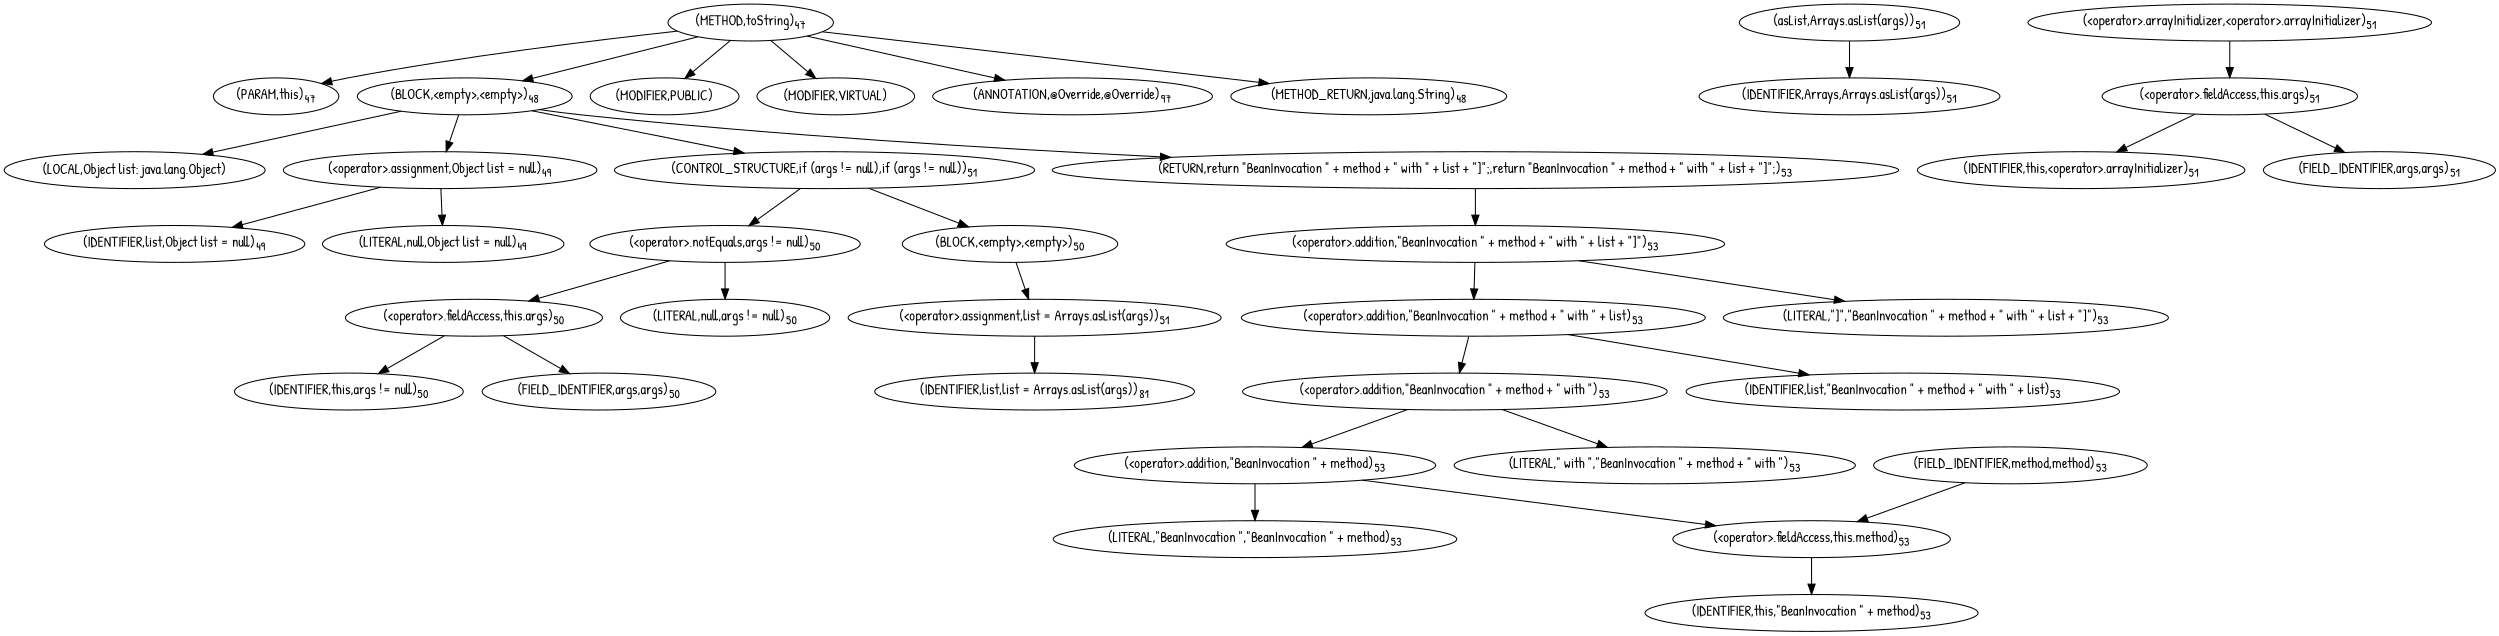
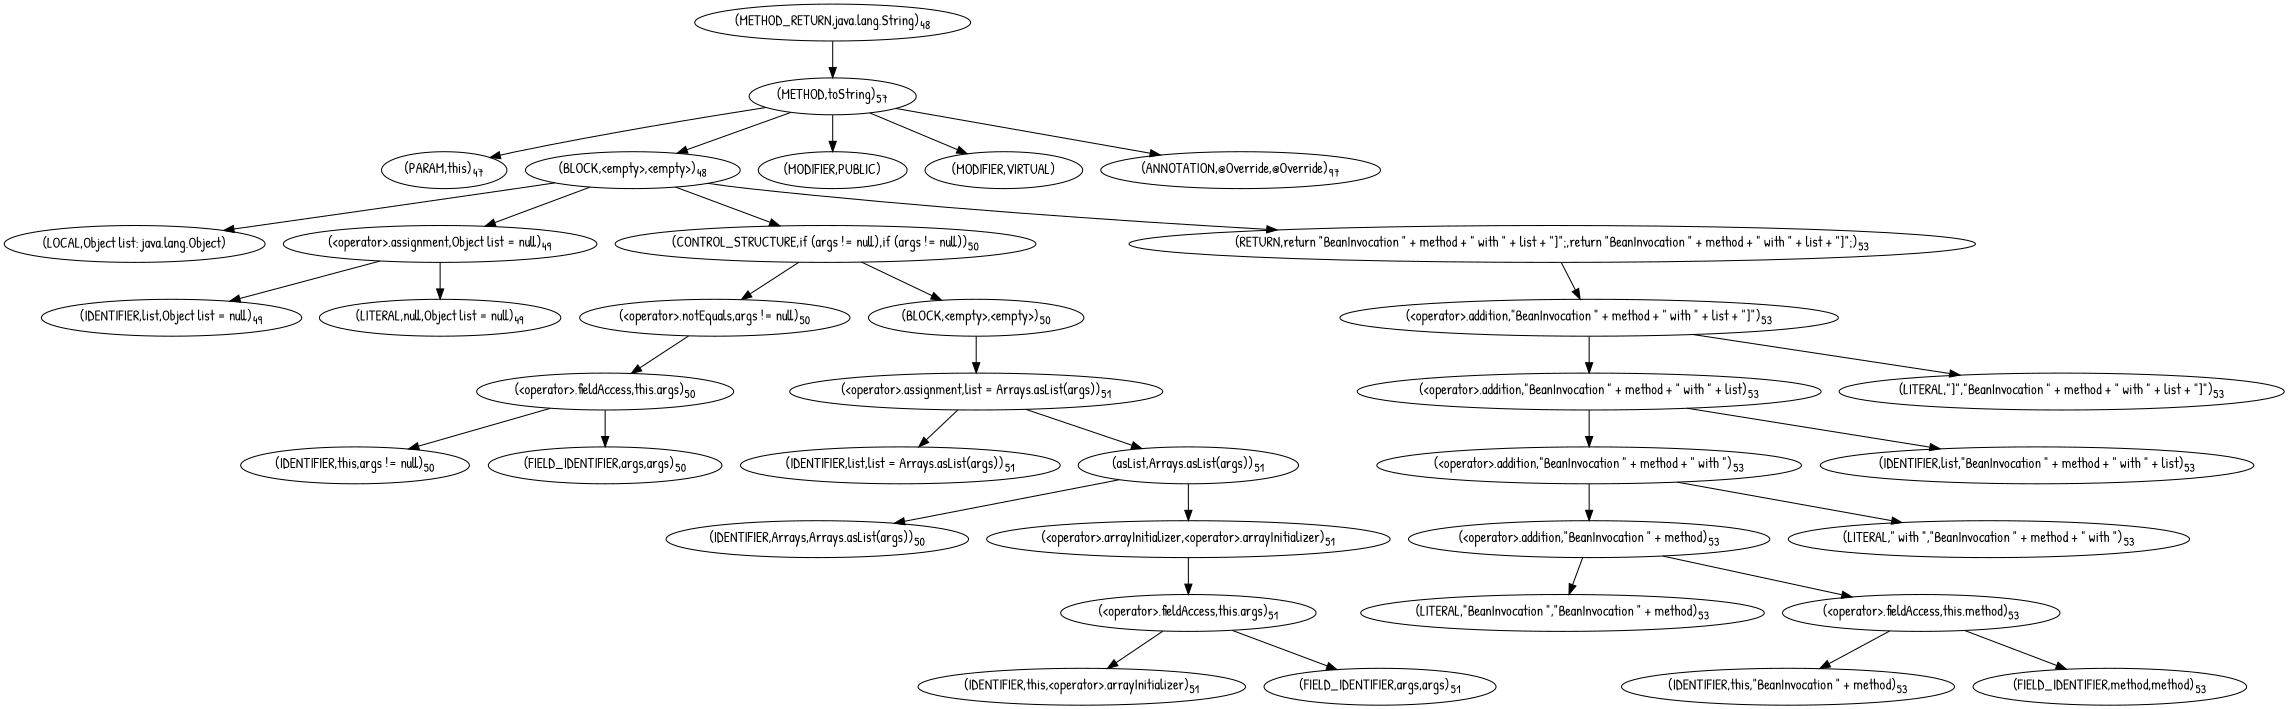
node "(METHOD,toString)": text "47" -> "57"
edge "(METHOD,toString)" -> "(METHOD_RETURN,java.lang.String)": reversed
node "(IDENTIFIER,Arrays,Arrays.asList(args))": text "51" -> "50"
node "(CONTROL_STRUCTURE,if (args != null),if (args != null))": text "51" -> "50"
node "(LITERAL,null,args != null)": removed
node "(IDENTIFIER,list,list = Arrays.asList(args))": text "81" -> "51"
edge "(<operator>.assignment,list = Arrays.asList(args))" -> "(asList,Arrays.asList(args))": added
edge "(asList,Arrays.asList(args))" -> "(<operator>.arrayInitializer,<operator>.arrayInitializer)": added
edge "(FIELD_IDENTIFIER,method,method)" -> "(<operator>.fieldAccess,this.method)": reversed
